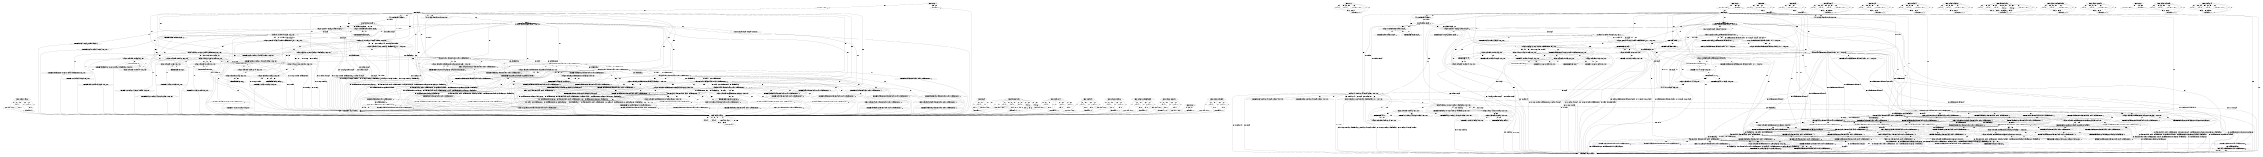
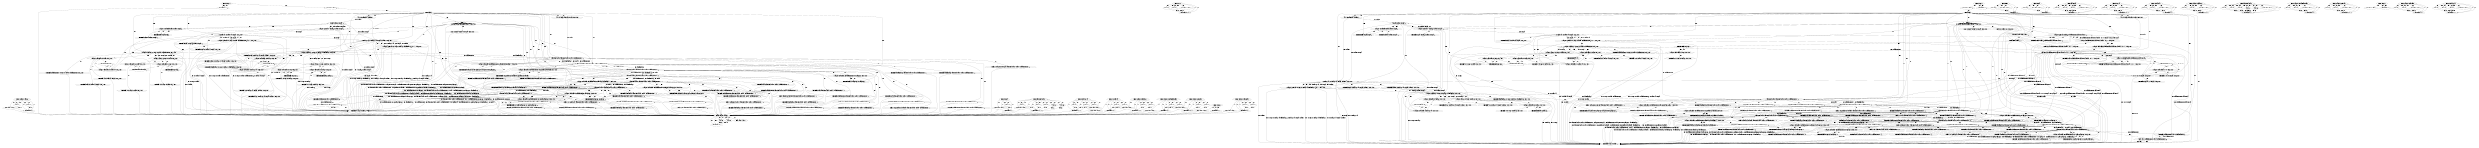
node "<(LOCAL,bool success: bool)<SUB>5</SUB>>": added
edge "(DCHECK,DCHECK(success))" -> "(IDENTIFIER,success,DCHECK(success))": reversed
edge "(FIELD_IDENTIFIER,SetPrototype,SetPrototype)" -> "<(IDENTIFIER,v8,v8::Null(isolate))<SUB>5</SUB>>": now "<(<operator>.fieldAccess,v8::Null)<SUB>5</SUB>>" -> "<(IDENTIFIER,v8,v8::Null(isolate))<SUB>5</SUB>>"
edge "<(<operator>.fieldAccess,v8::External::New)<SUB>5</SUB>>" -> "<(<operator>.fieldAccess,v8::Local)<SUB>5</SUB>>": now "<(<operator>.lessThan,v8::Local<v8::External)<SUB>5</SUB>>" -> "<(<operator>.fieldAccess,v8::Local)<SUB>5</SUB>>"
edge "(FIELD_IDENTIFIER,Null,Null)" -> "<(IDENTIFIER,isolate,v8::Null(isolate))<SUB>5</SUB>>": now "<(v8.Null,v8::Null(isolate))<SUB>5</SUB>>" -> "<(IDENTIFIER,isolate,v8::Null(isolate))<SUB>5</SUB>>"
